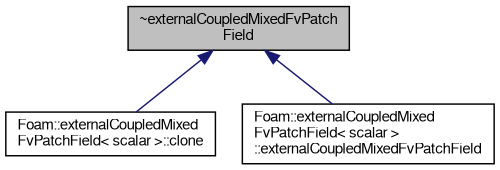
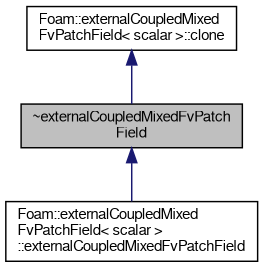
edge "Foam::externalCoupledMixed FvPatchField< scalar >::clone" -> "~externalCoupledMixedFvPatch Field": reversed
